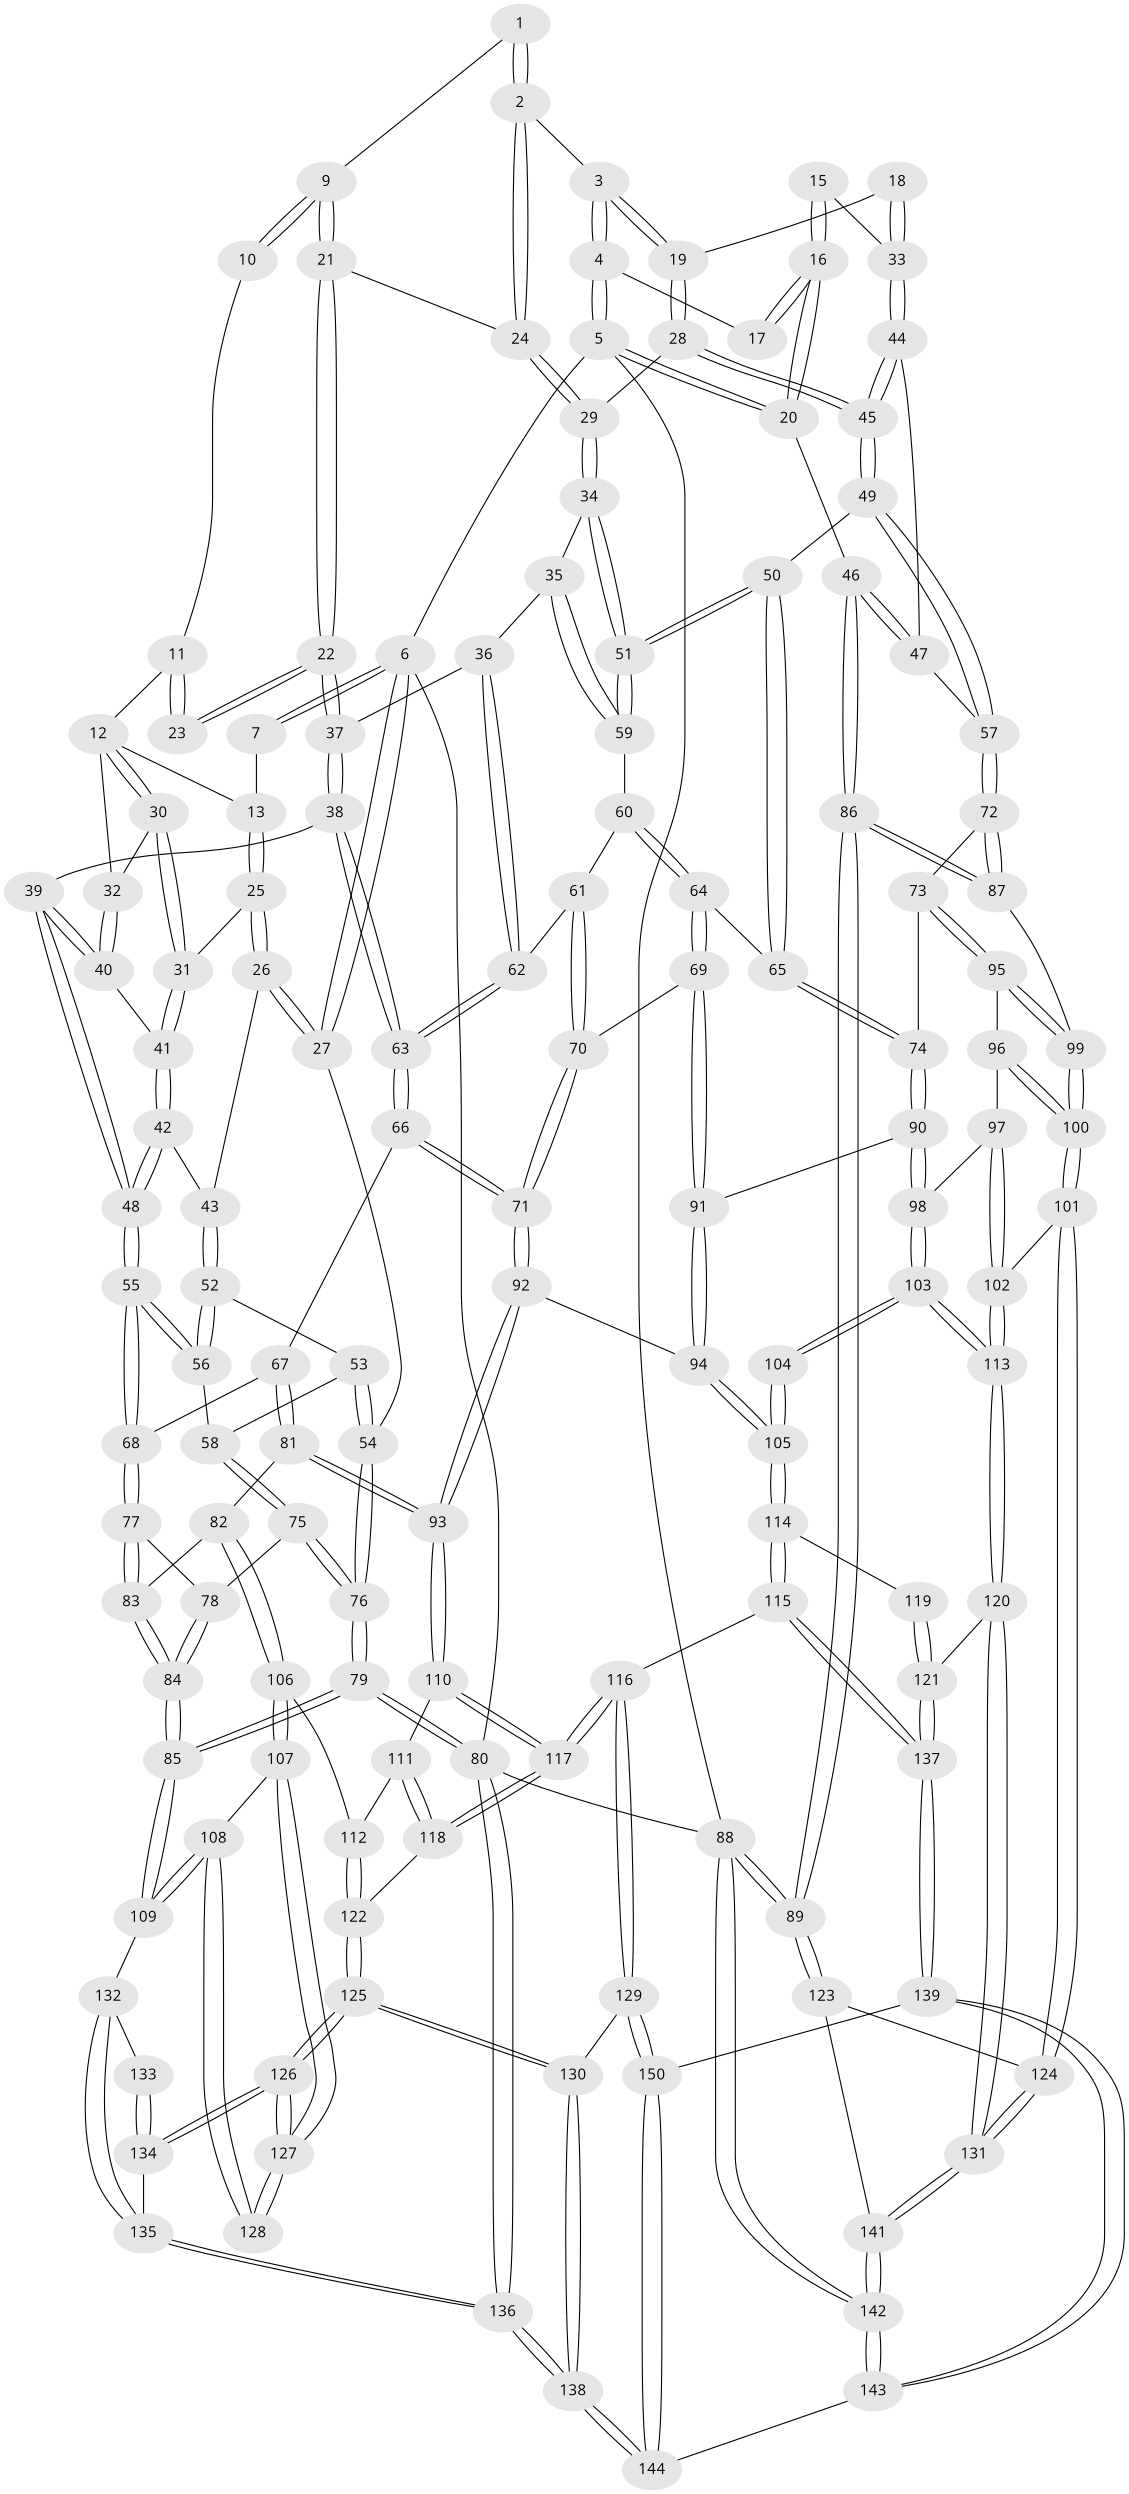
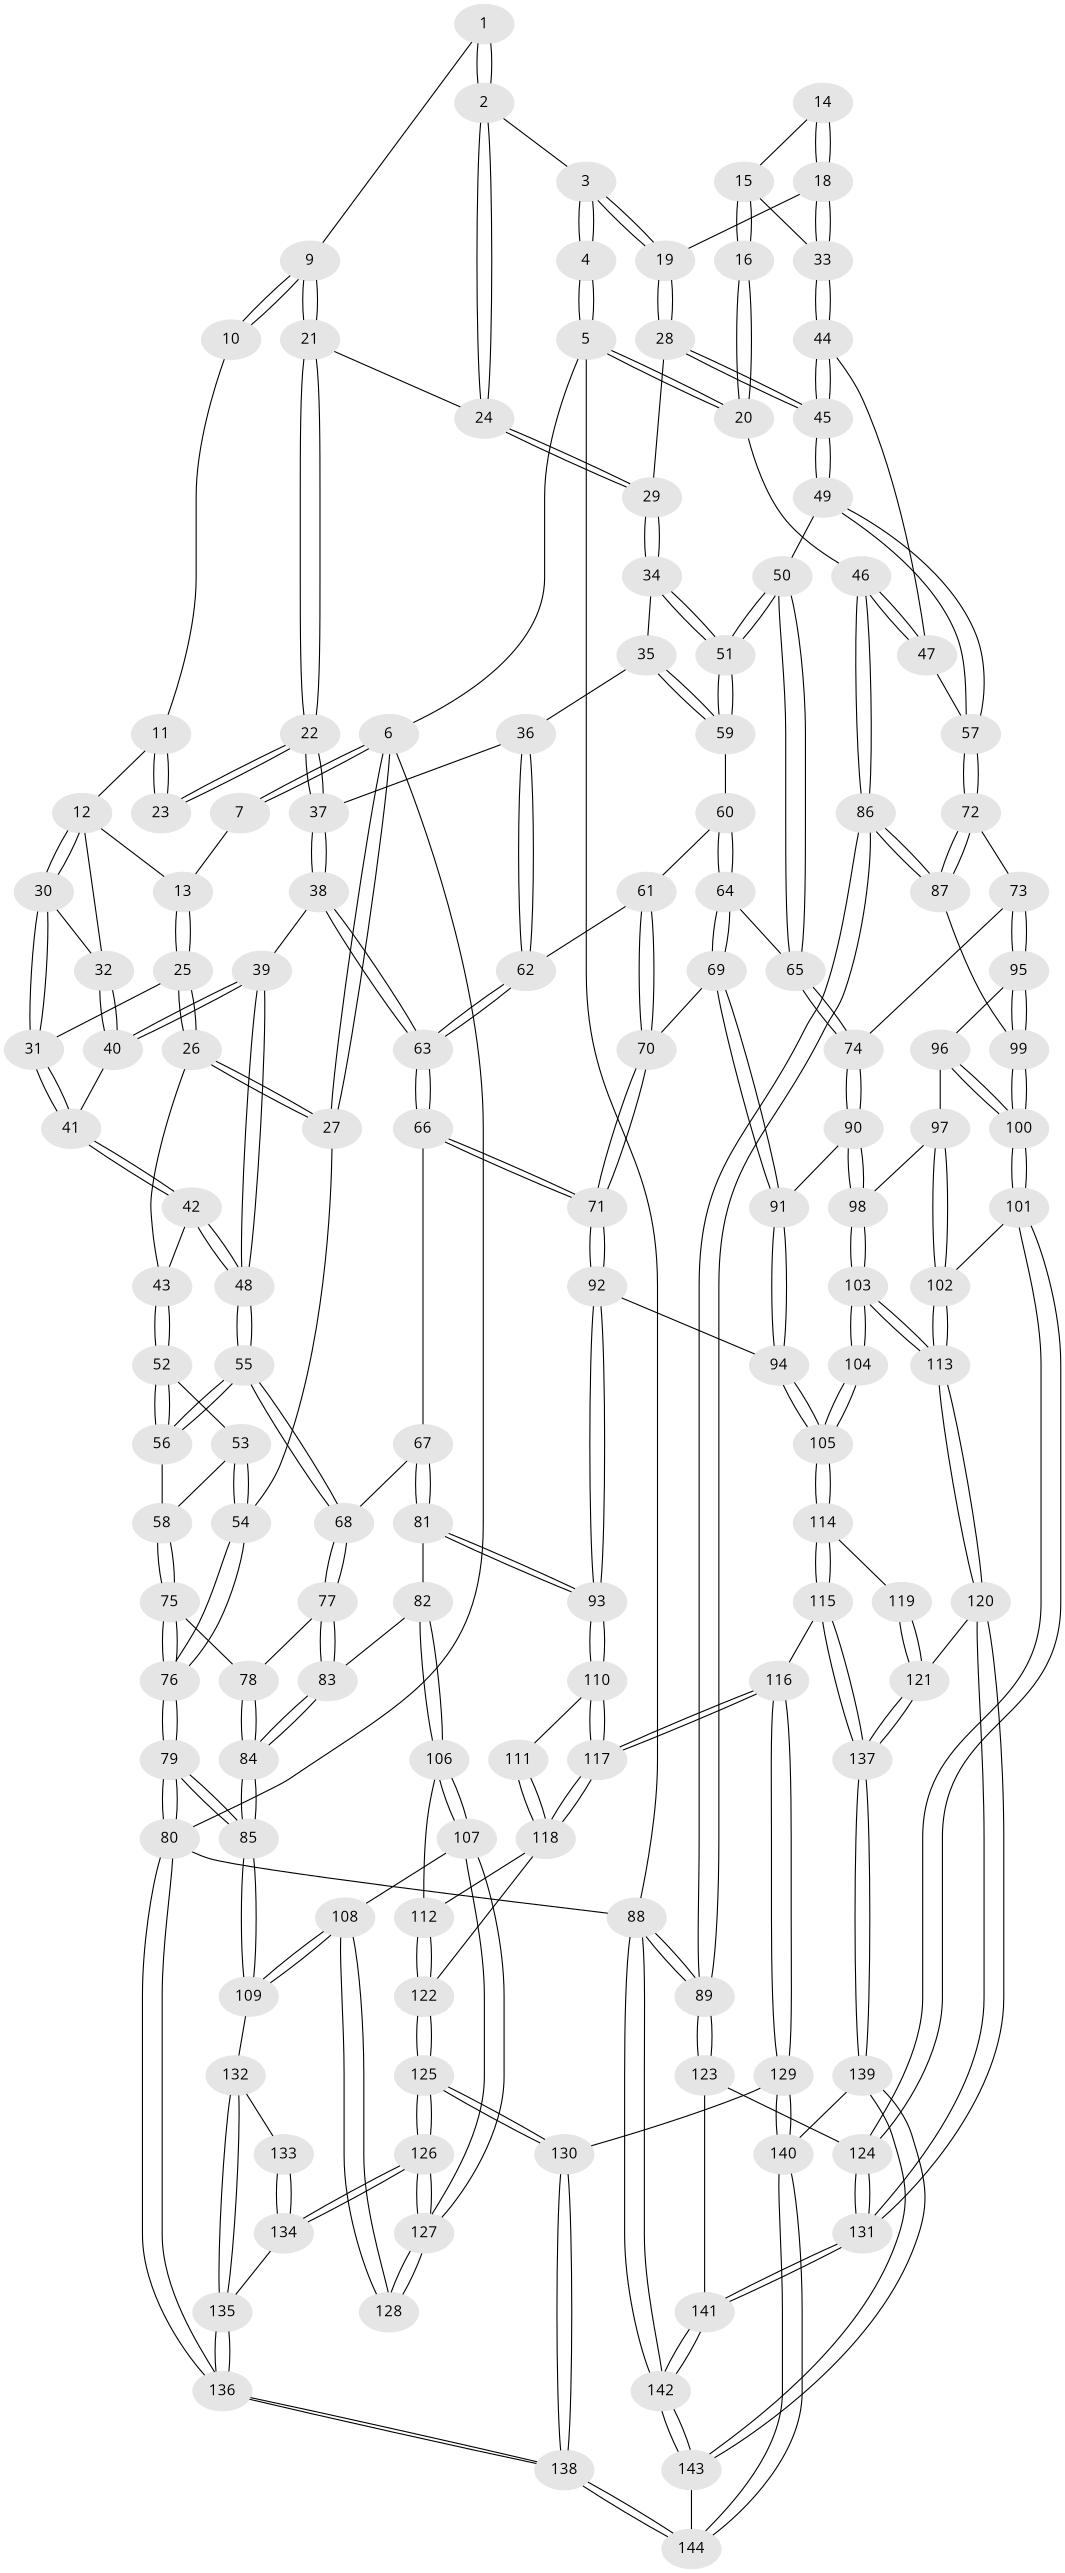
node "14": added
node "17": removed
edge "111" -- "112": now "118" -- "112"
node "150": label "150" -> "140"
